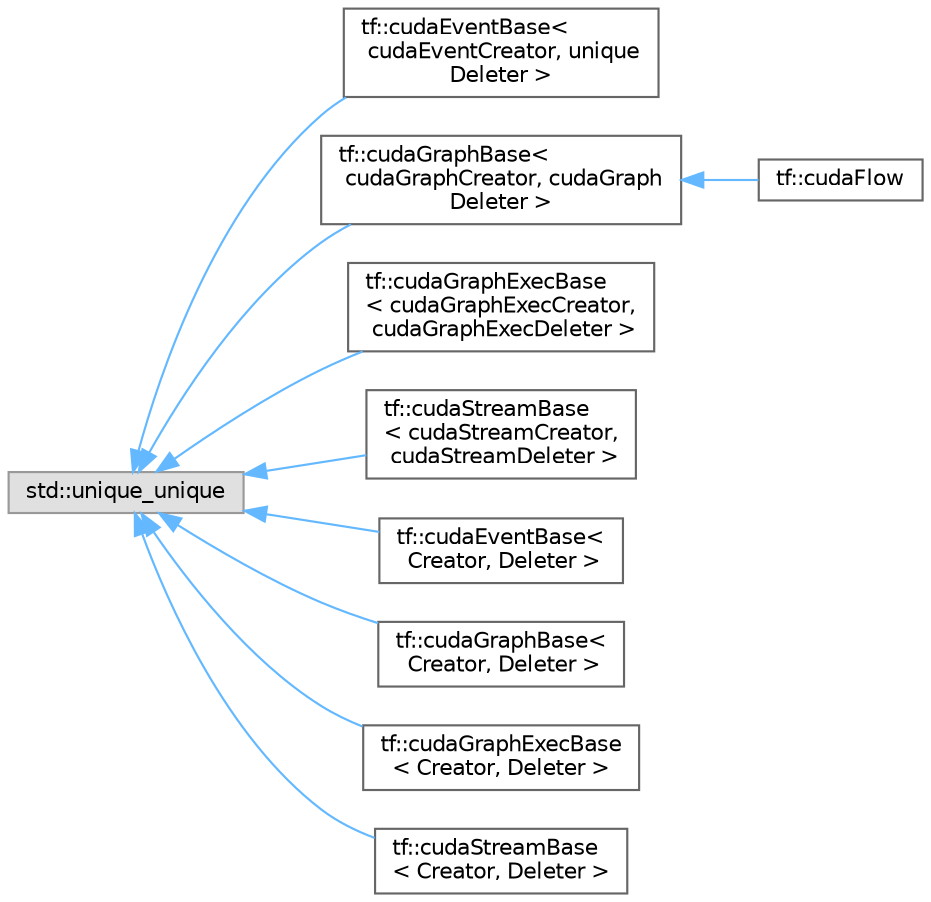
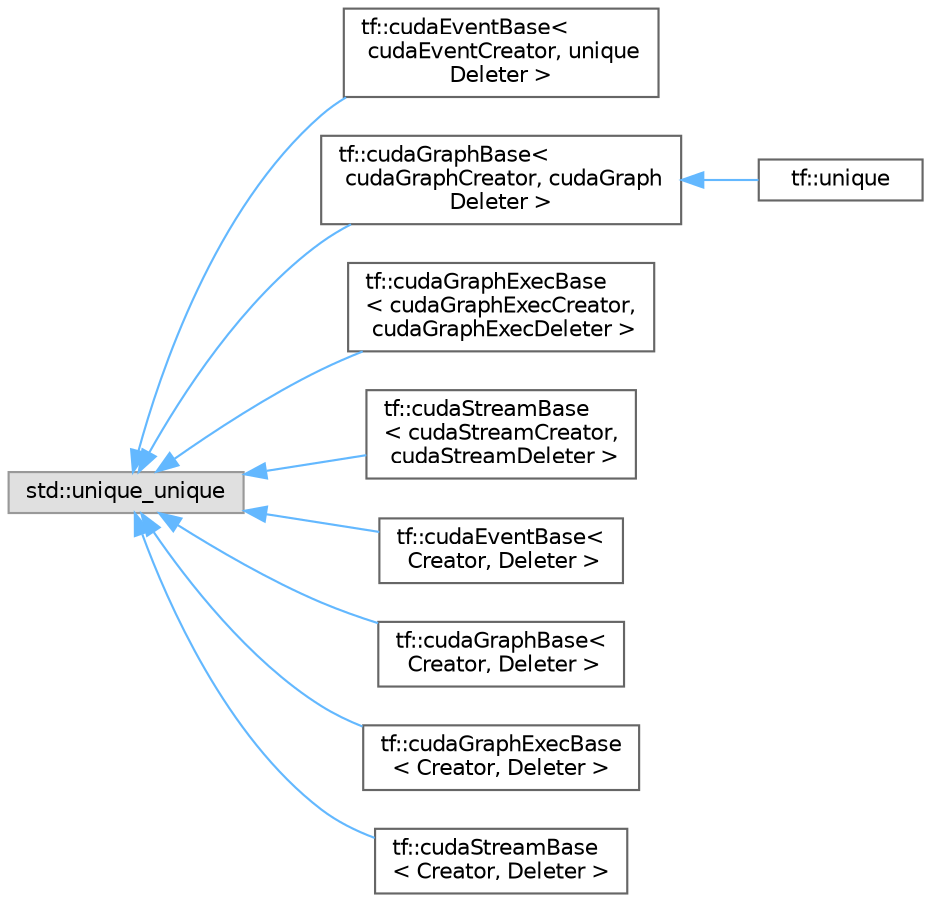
node "tf::cudaFlow": label "tf::cudaFlow" -> "tf::unique"
